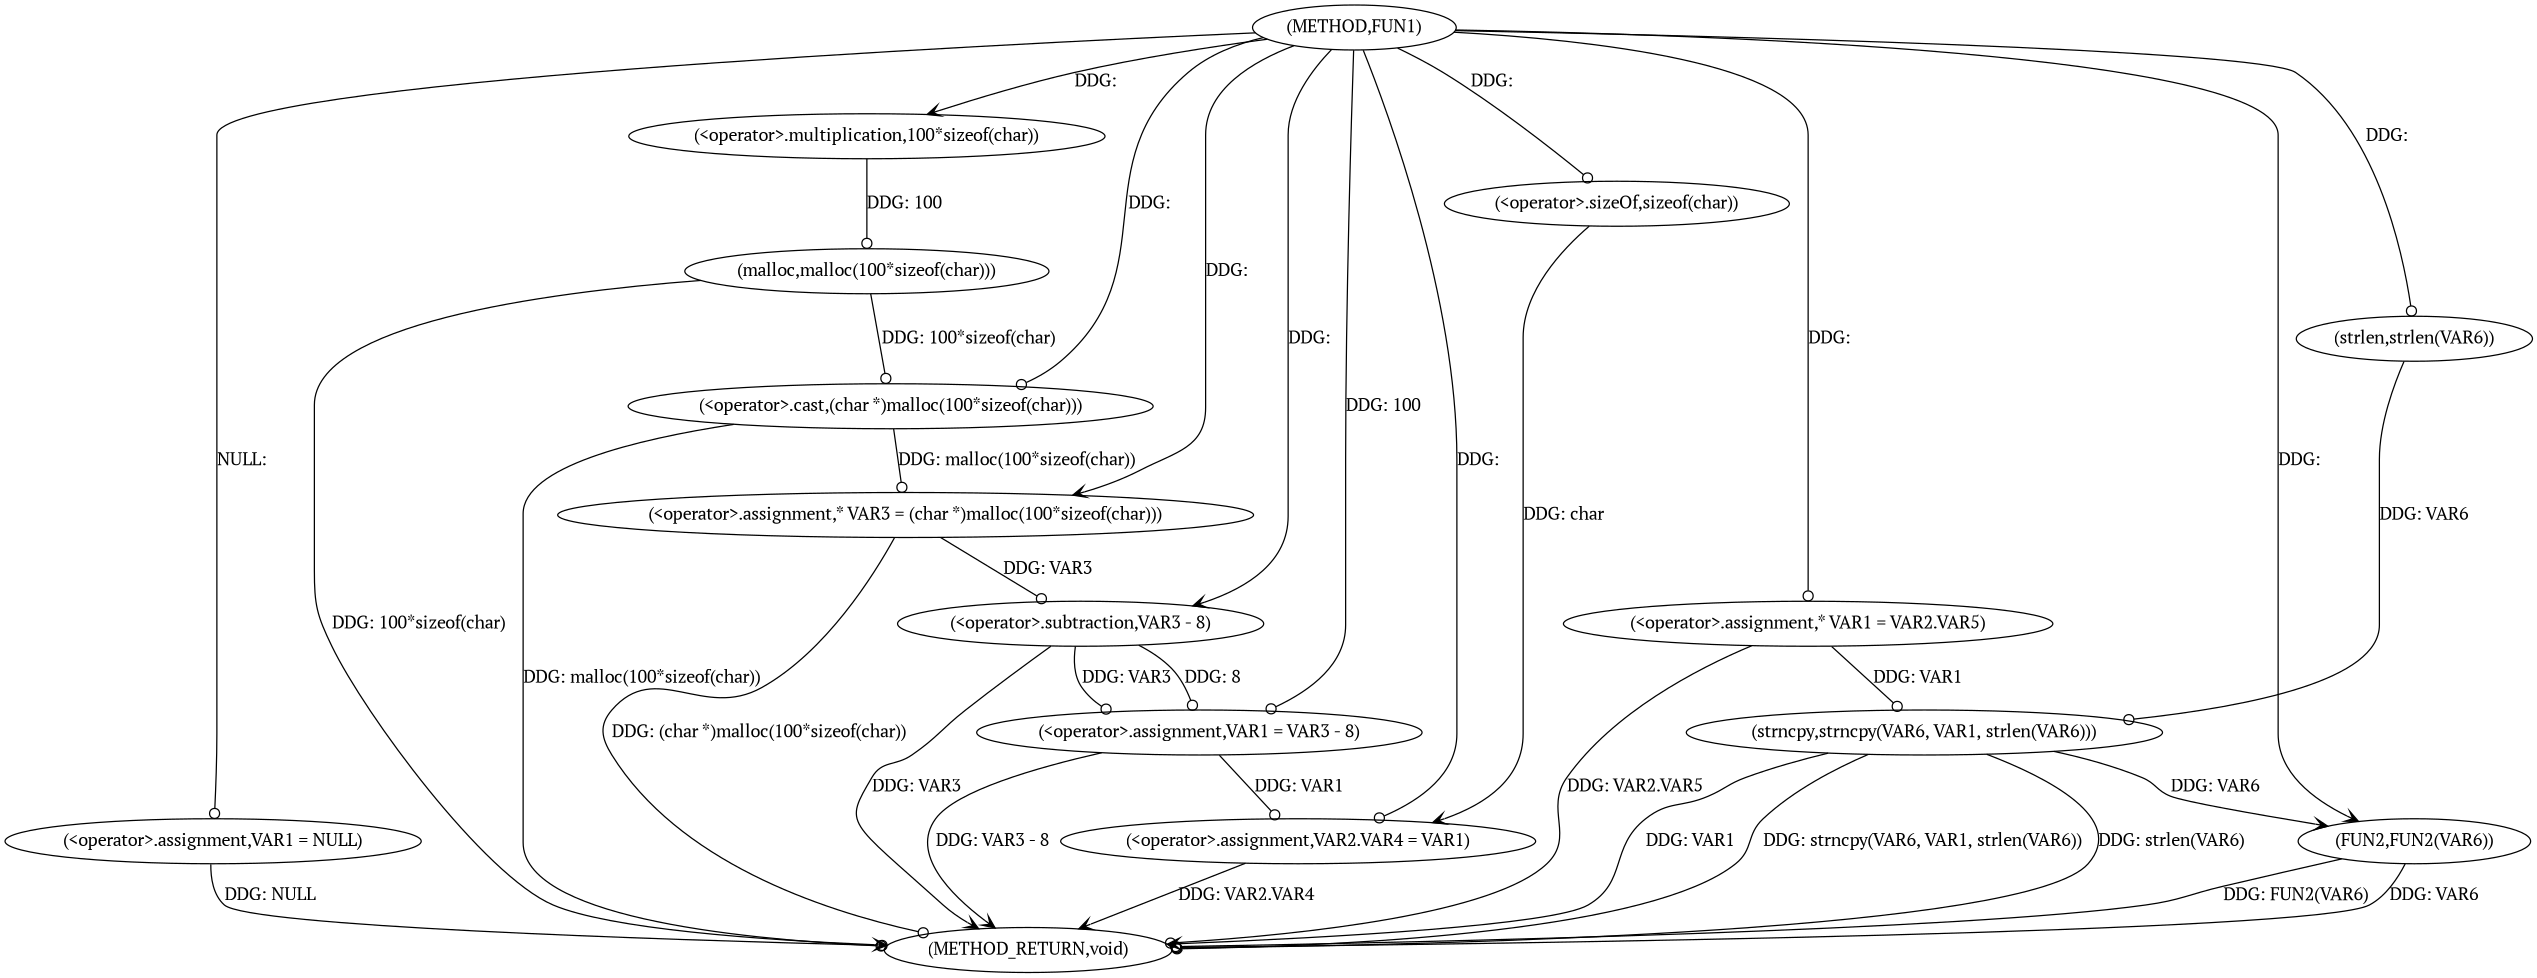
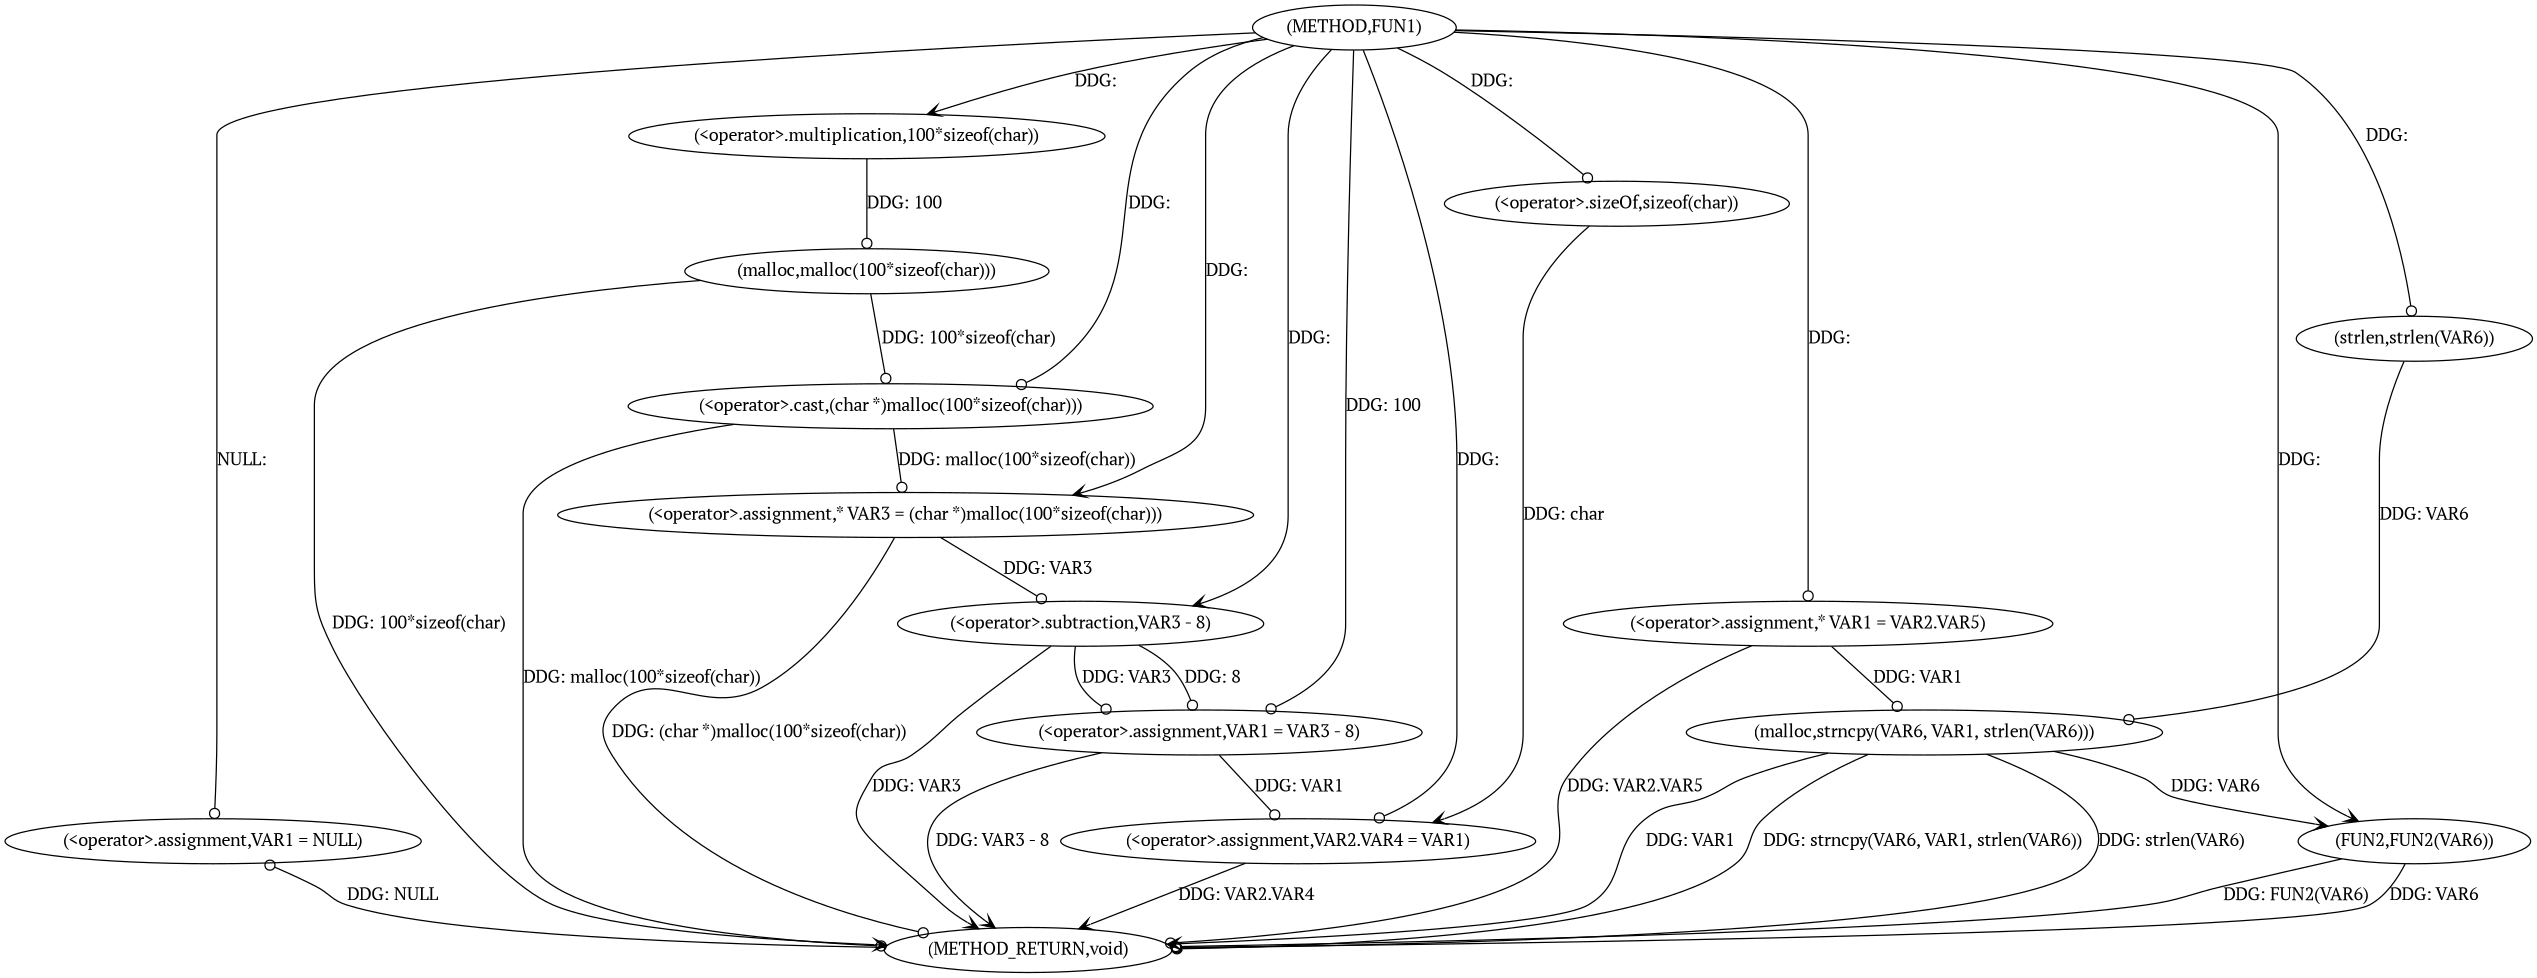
node "(strncpy,strncpy(VAR6, VAR1, strlen(VAR6)))": label "(strncpy,strncpy(VAR6, VAR1, strlen(VAR6)))" -> "(malloc,strncpy(VAR6, VAR1, strlen(VAR6)))"
edge "(<operator>.assignment,VAR1 = NULL)" -> "(METHOD_RETURN,void)": reversed
